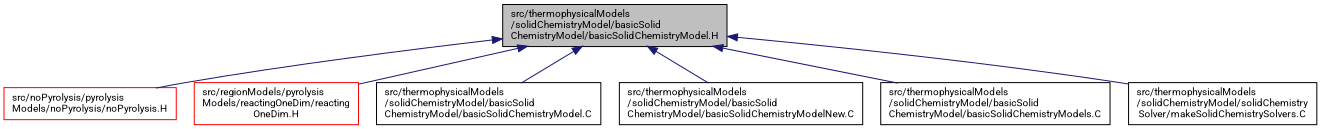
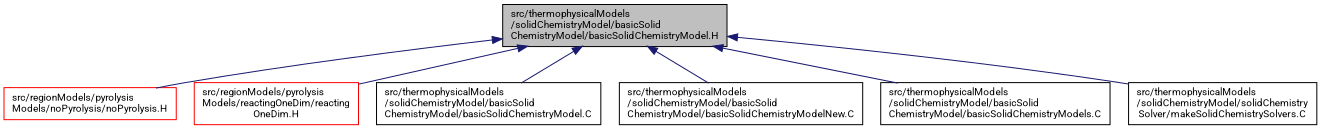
node "src/noPyrolysis/pyrolysis Models/noPyrolysis/noPyrolysis.H": label "src/noPyrolysis/pyrolysis Models/noPyrolysis/noPyrolysis.H" -> "src/regionModels/pyrolysis Models/noPyrolysis/noPyrolysis.H"
